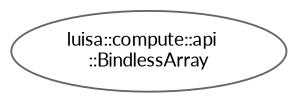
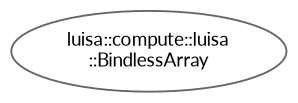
node "luisa::compute::api ::BindlessArray": label "luisa::compute::api ::BindlessArray" -> "luisa::compute::luisa ::BindlessArray"
